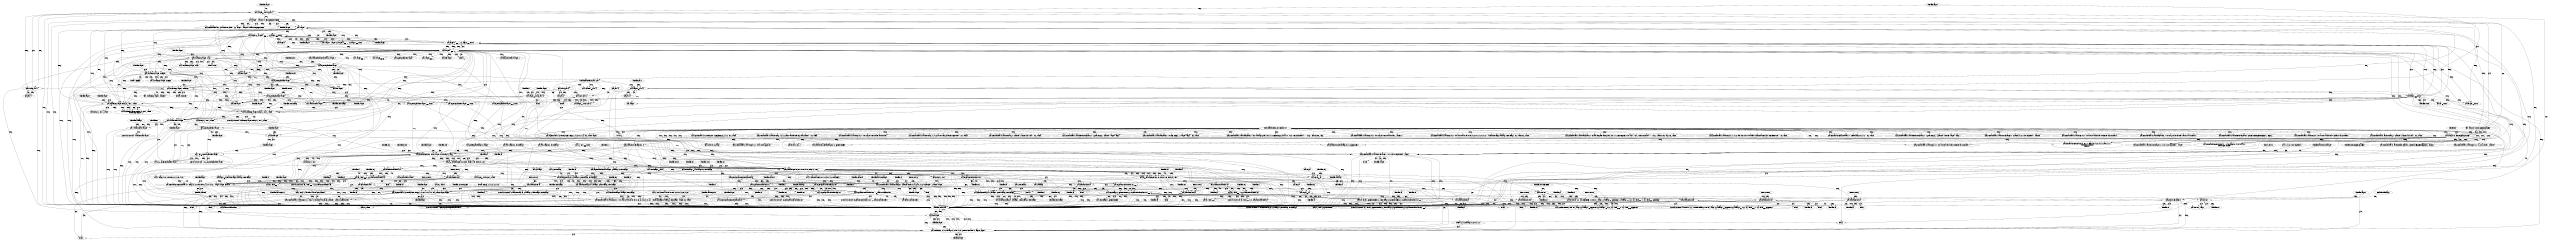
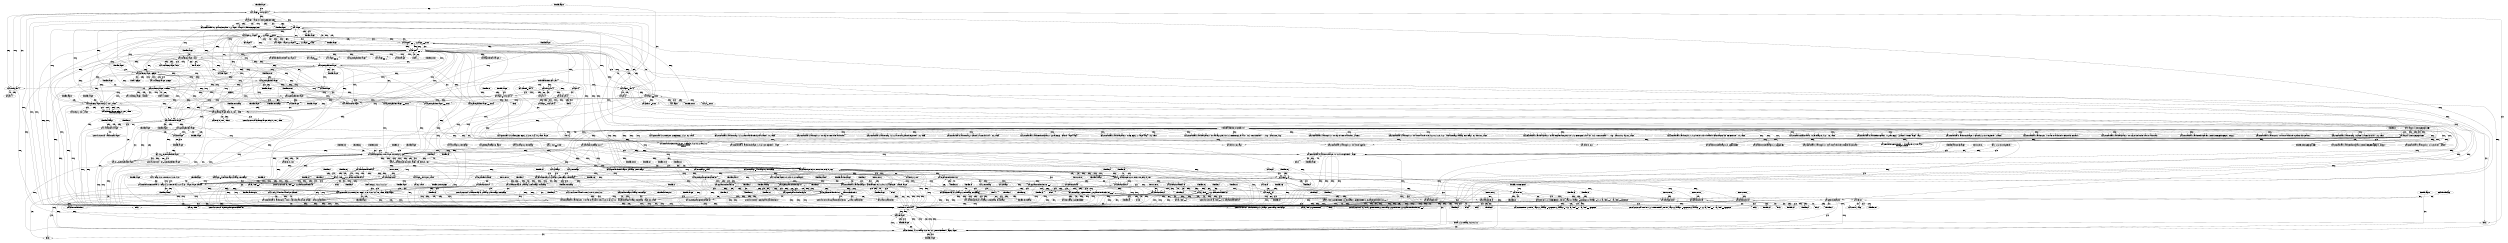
node "(Identifier,parc)": removed
edge "(Call,*flagstr = parv[2])" -> "(Call,!flagstr)": removed, label "DDG:"
node "(Call,target != NULL)": label "(Call,target != NULL)" -> "(Call,perform != NULL)"
node "(Identifier,static void)": label "(Identifier,static void)" -> "(MethodReturn,static void)"
